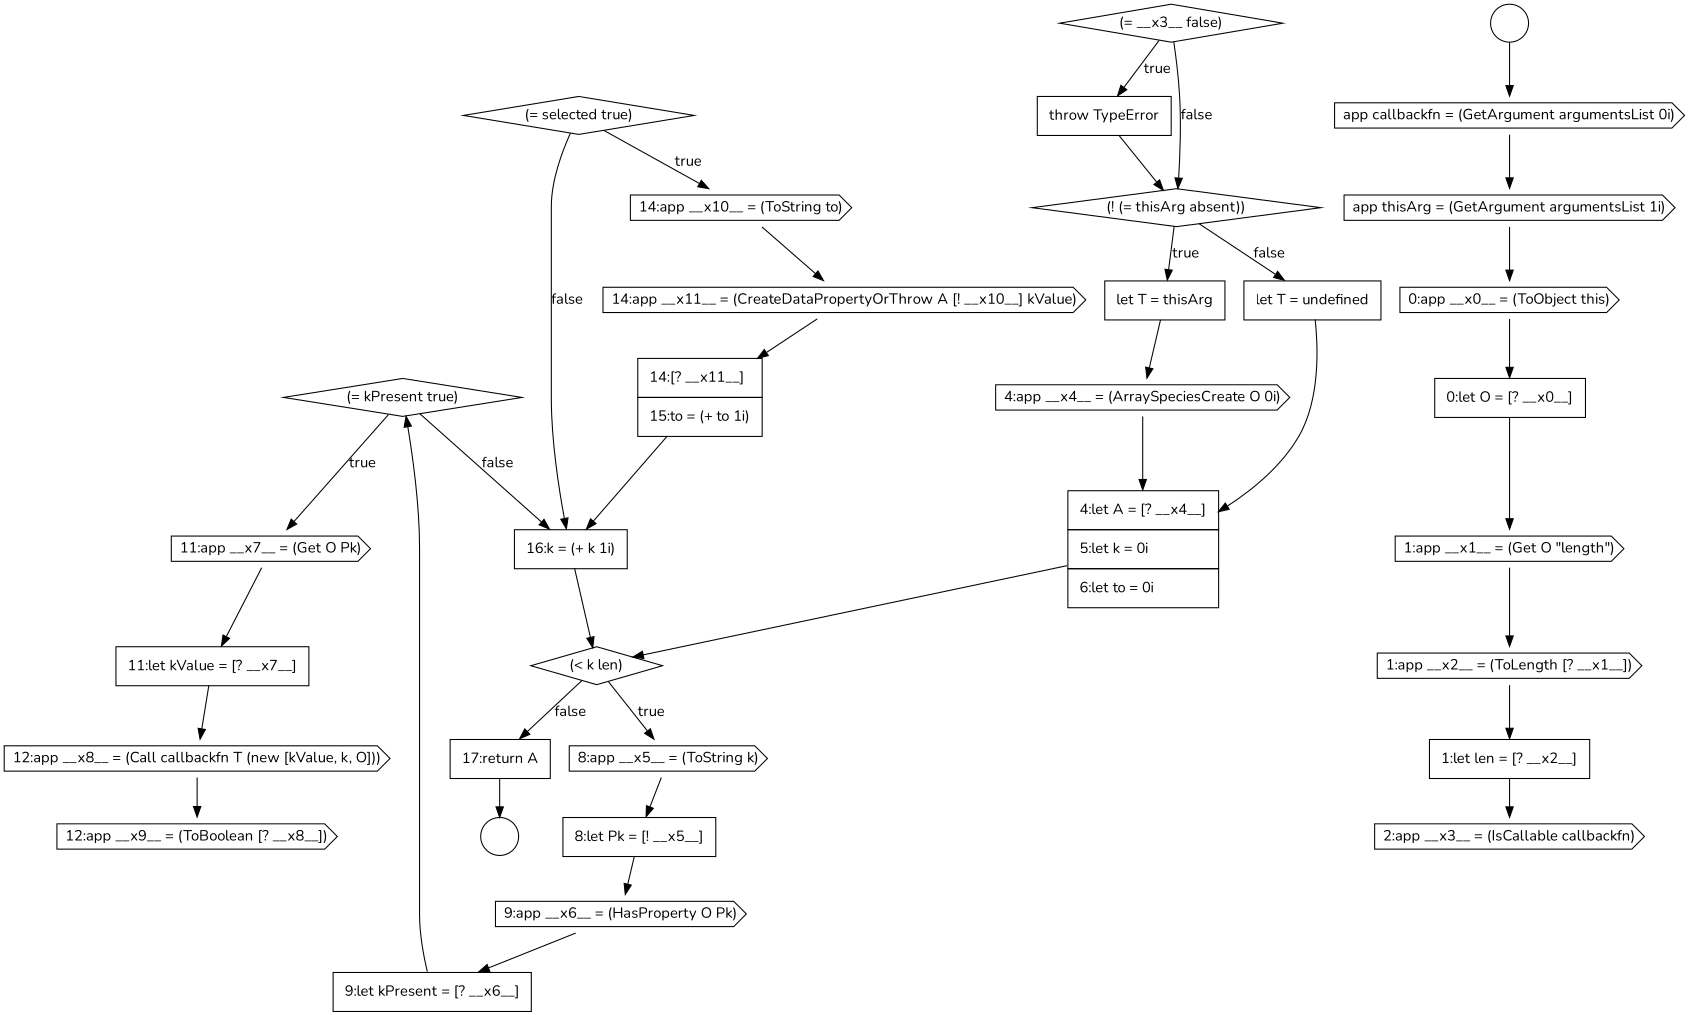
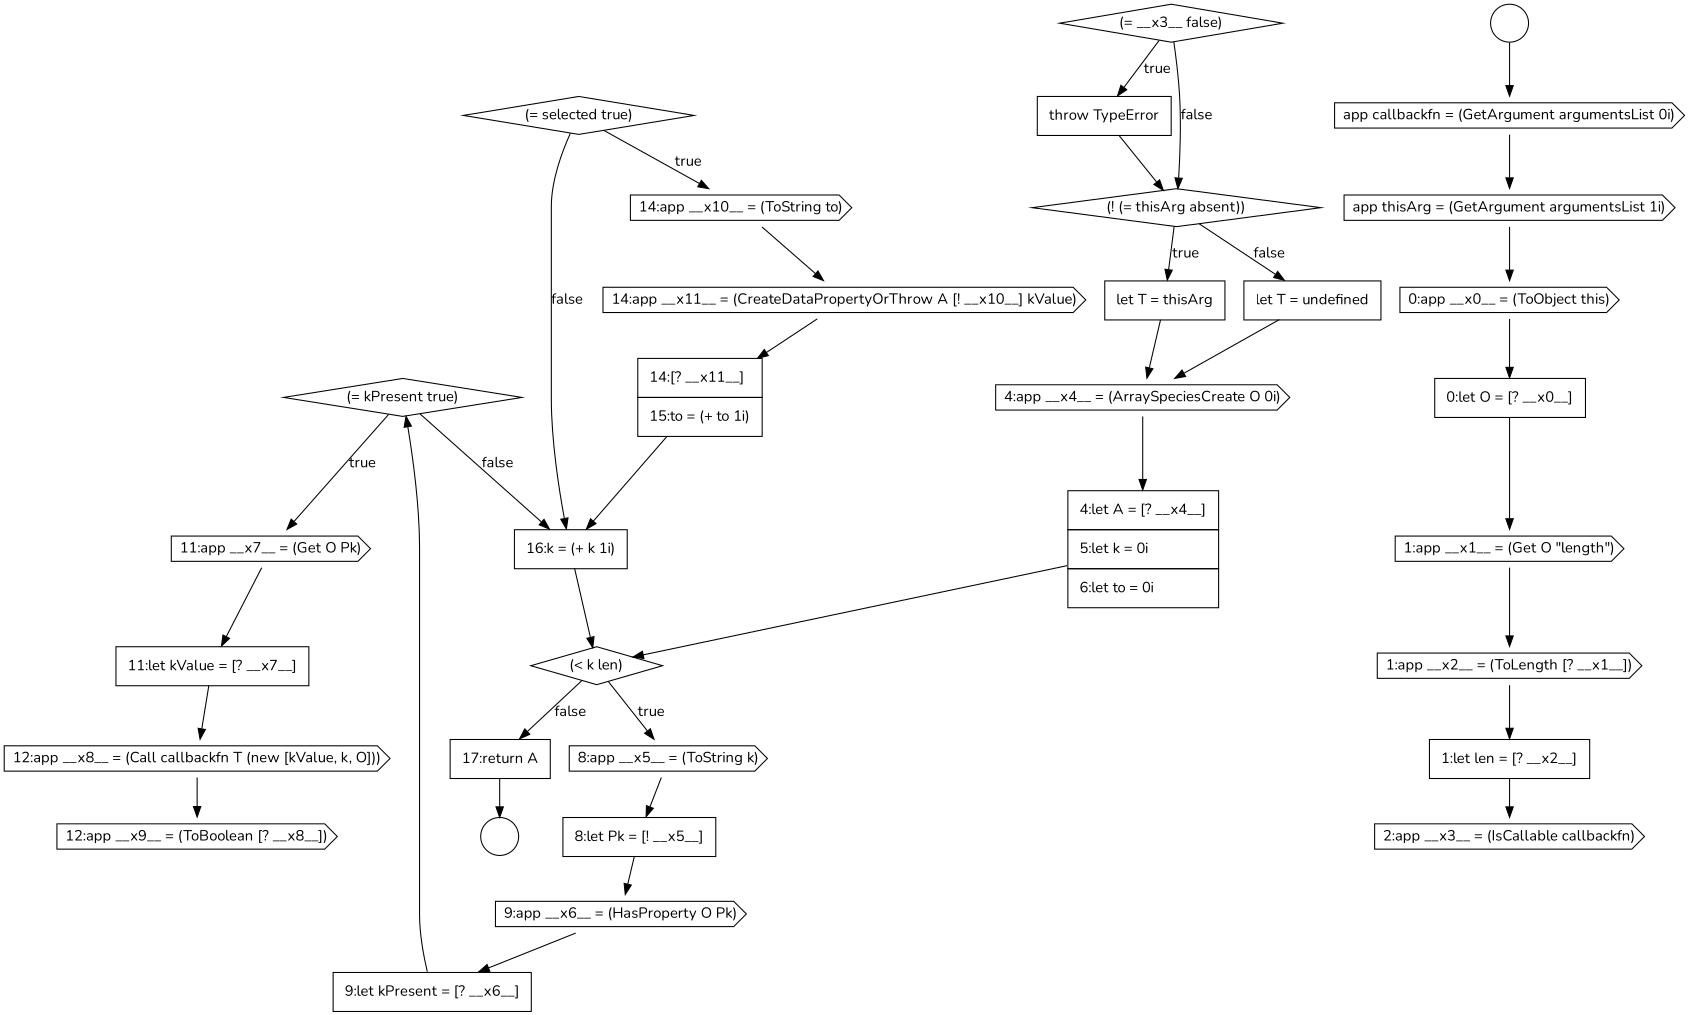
edge "let T = undefined" -> "4:let A = [? __x4__]": now "let T = undefined" -> "4:app __x4__ = (ArraySpeciesCreate O 0i)"
